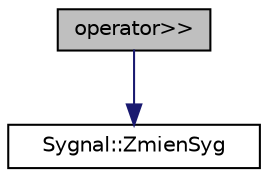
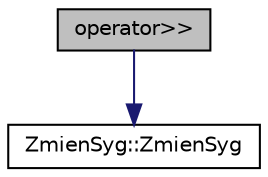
node "Sygnal::ZmienSyg": label "Sygnal::ZmienSyg" -> "ZmienSyg::ZmienSyg"
